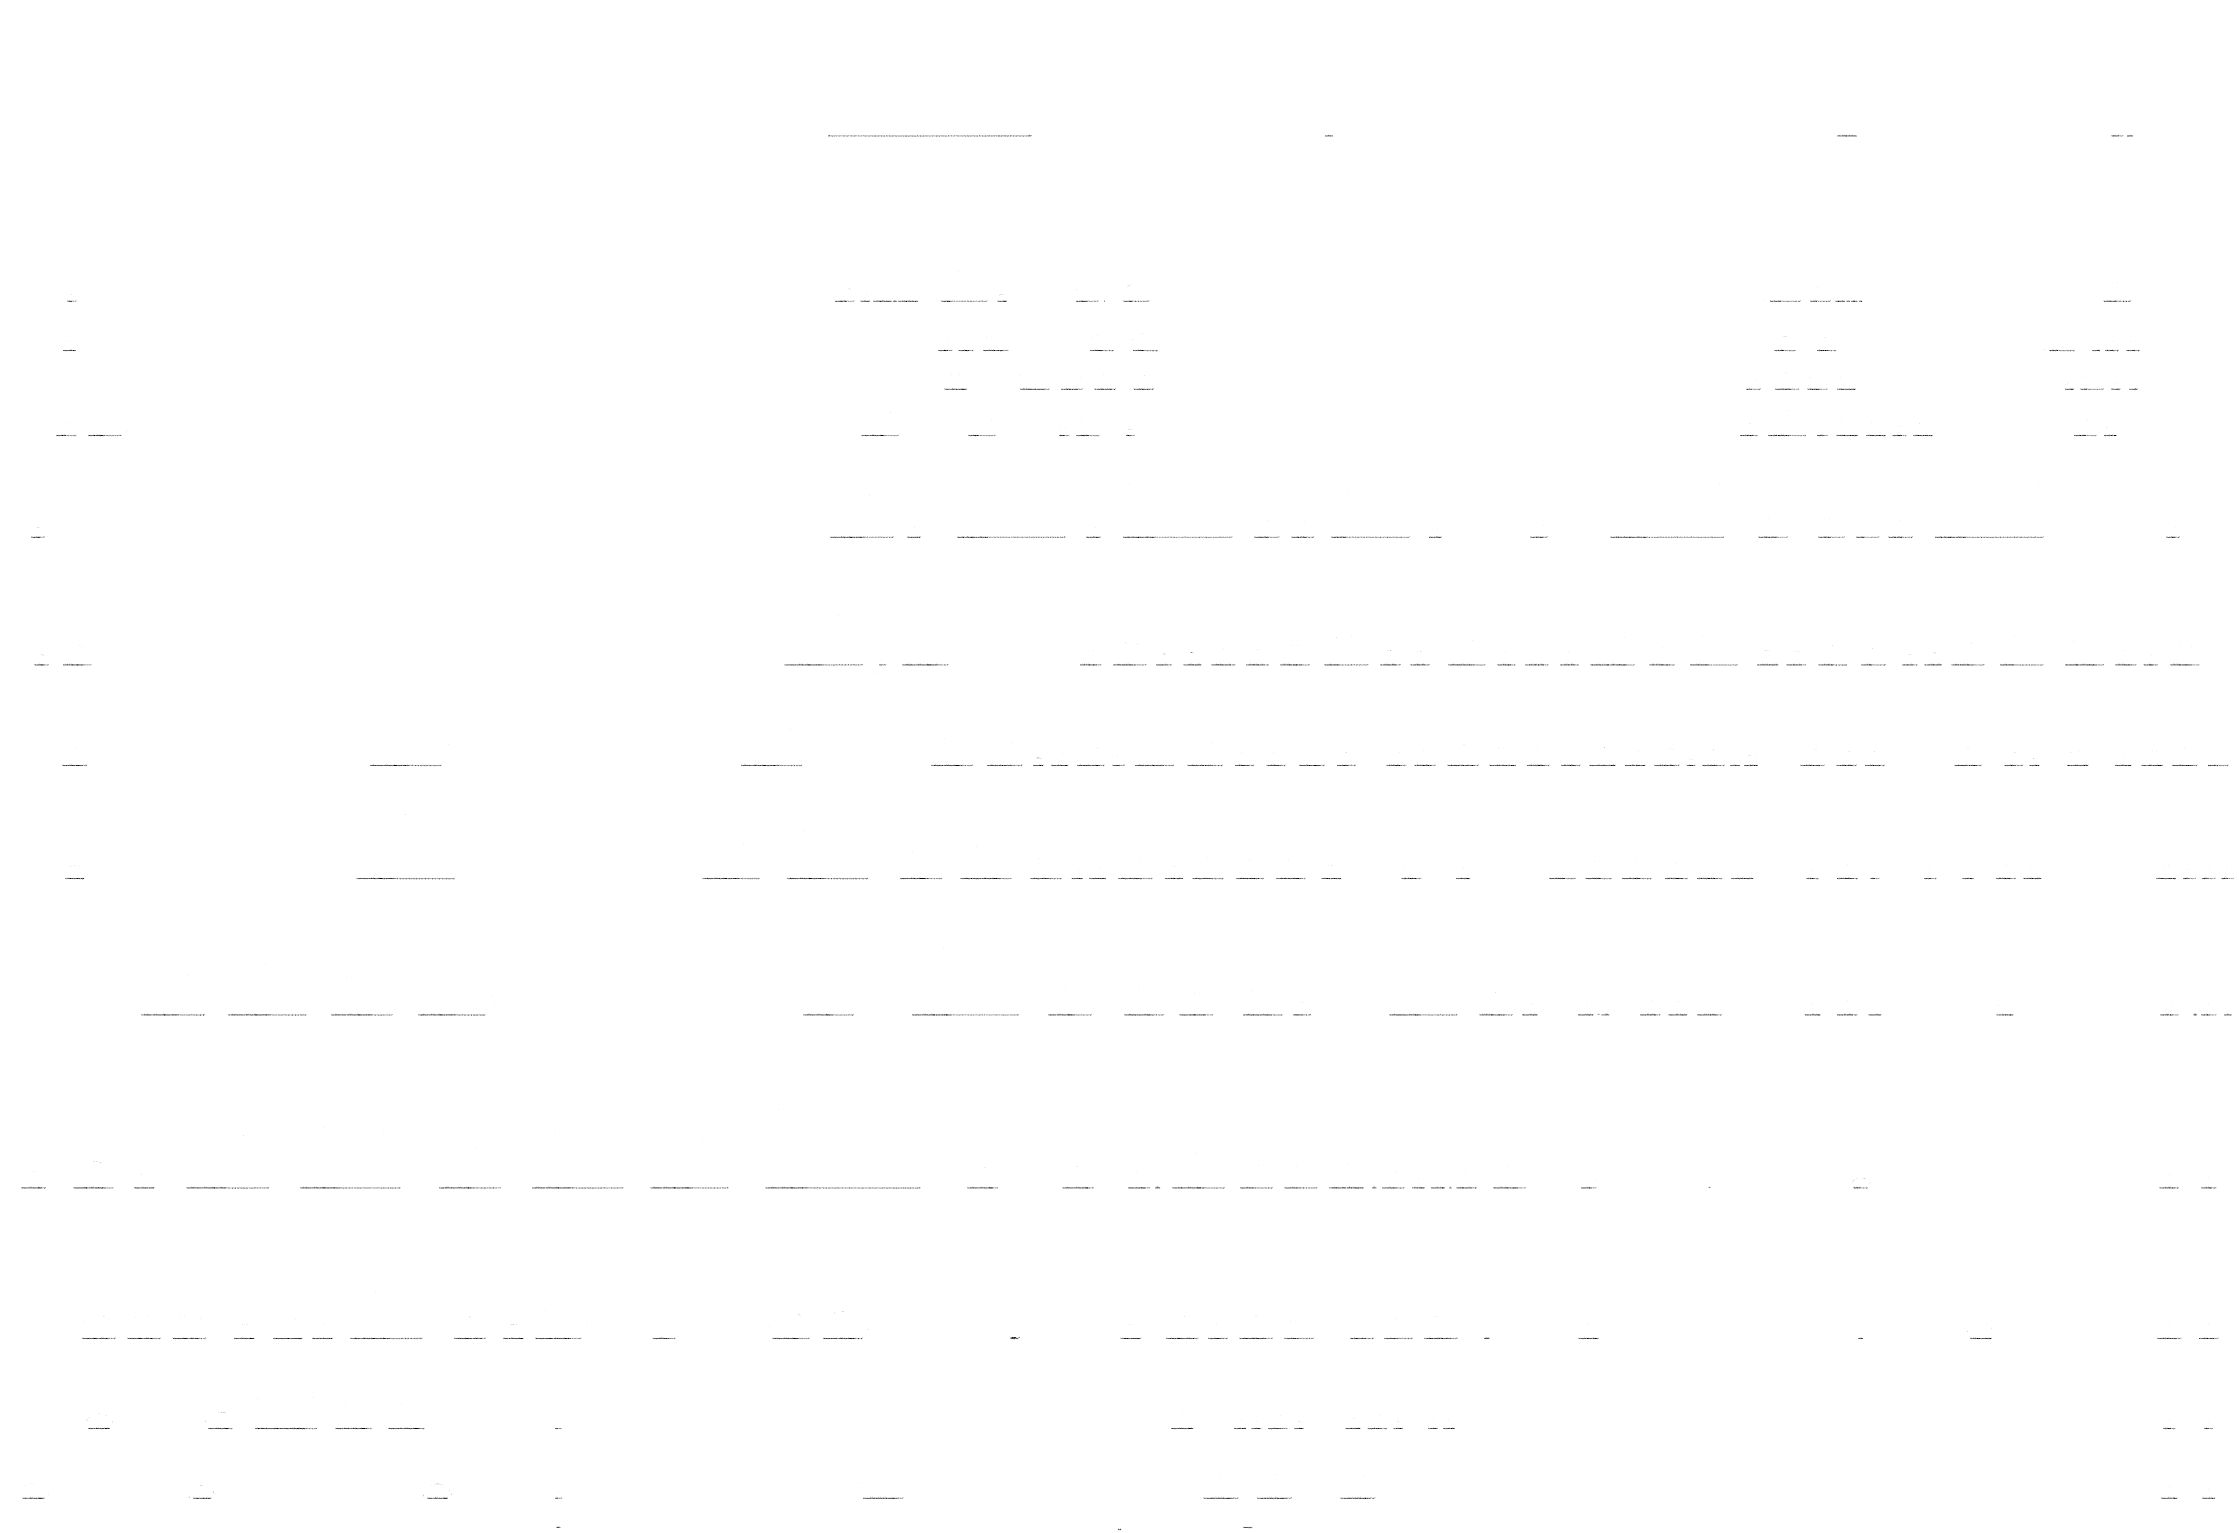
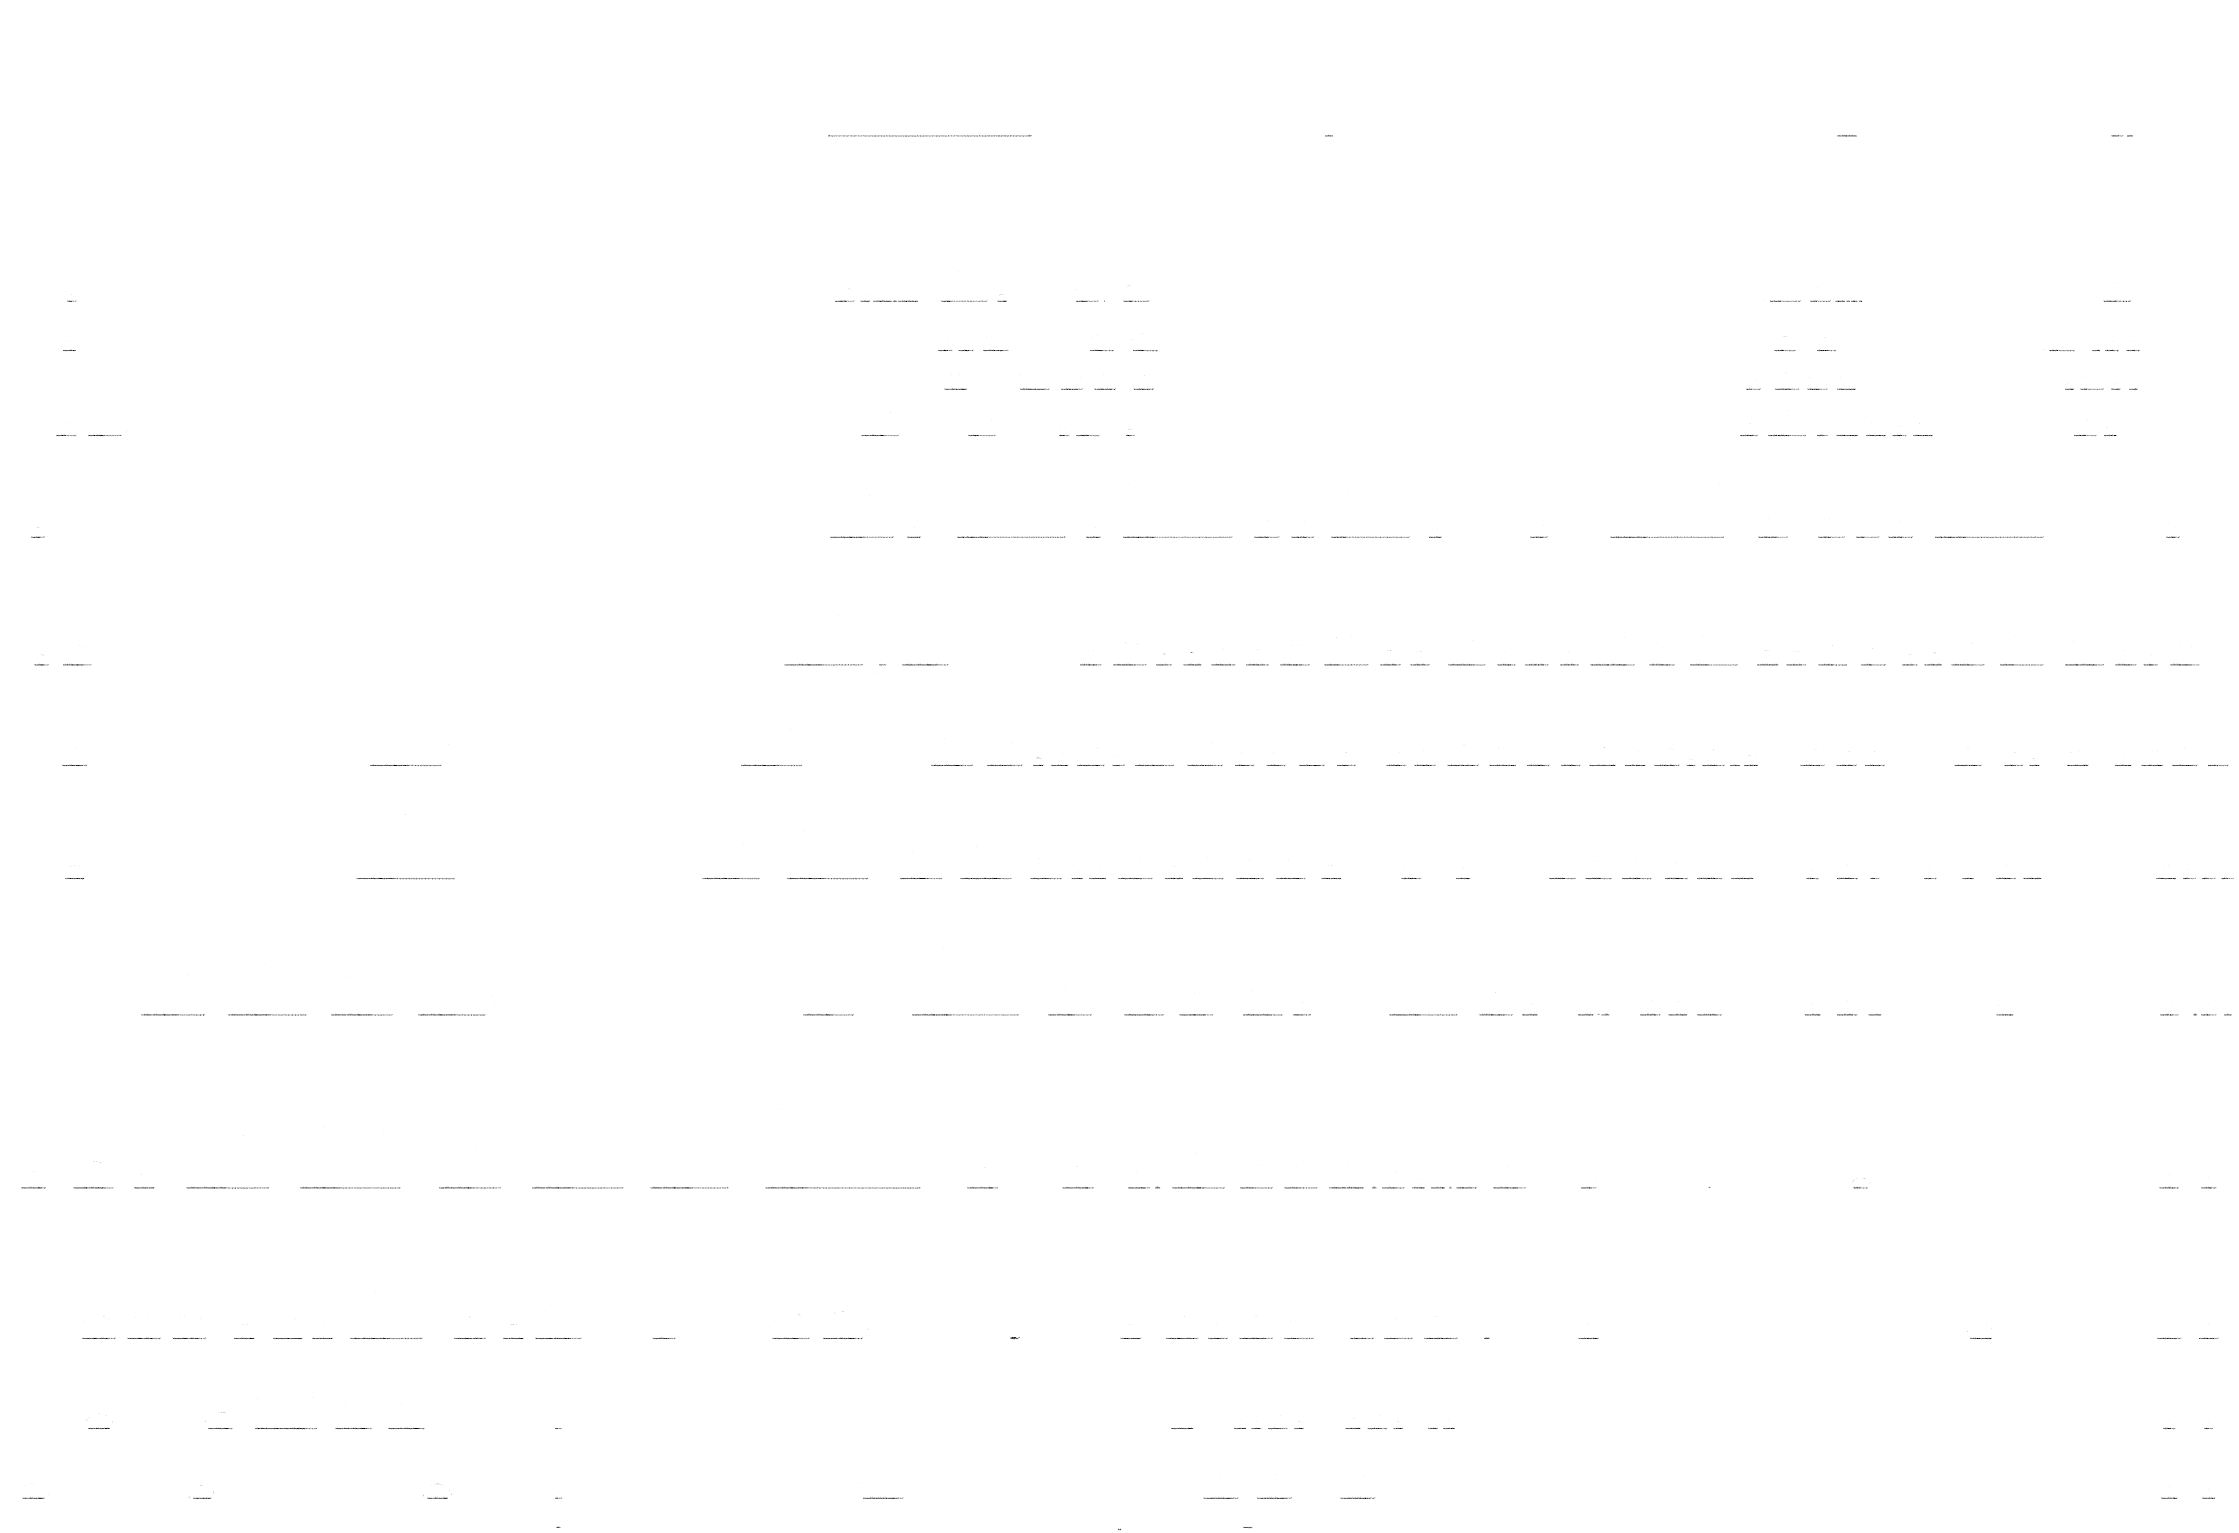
node "_ZSt9terminatev": removed
